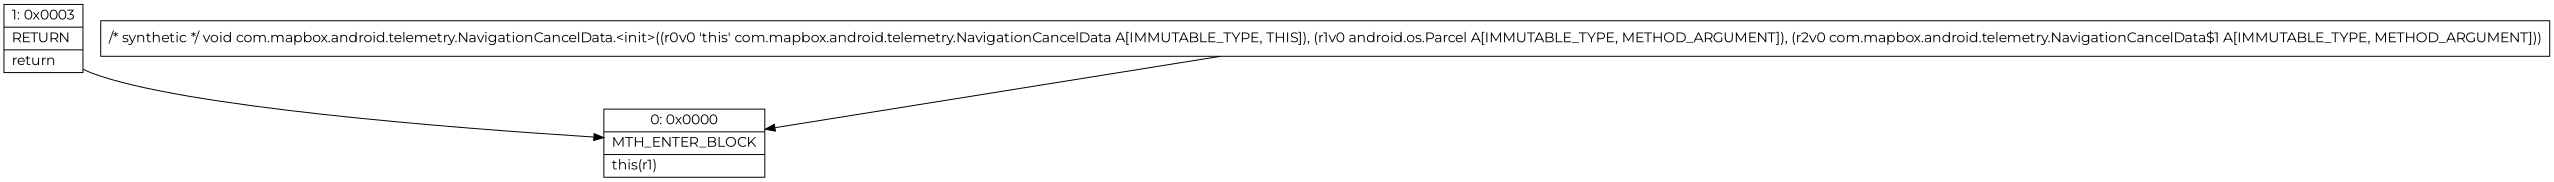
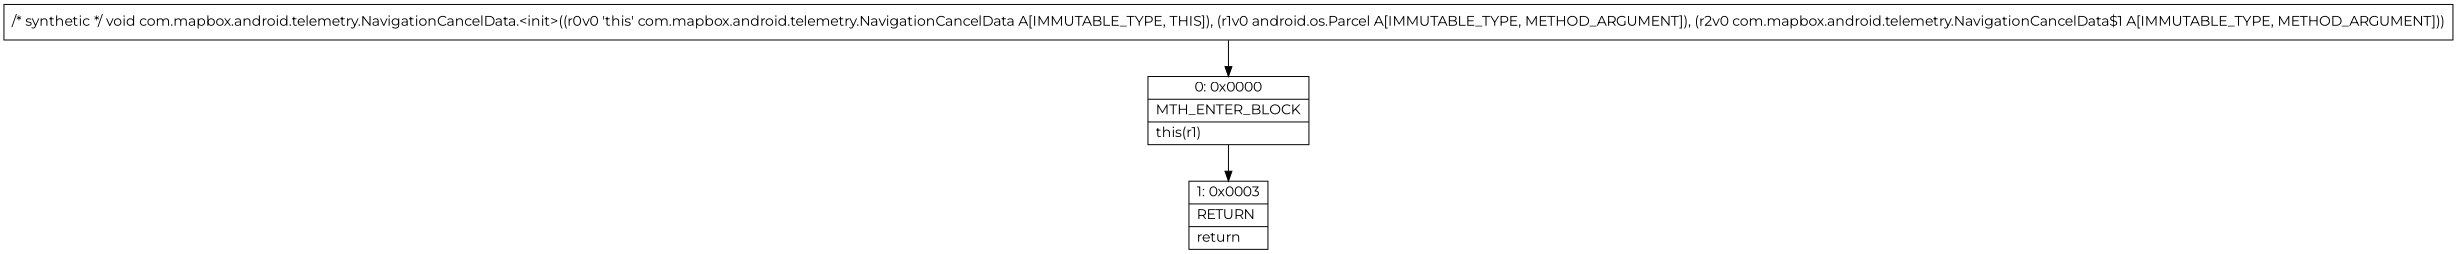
edge "1: 0x0003" -> "0: 0x0000": reversed
